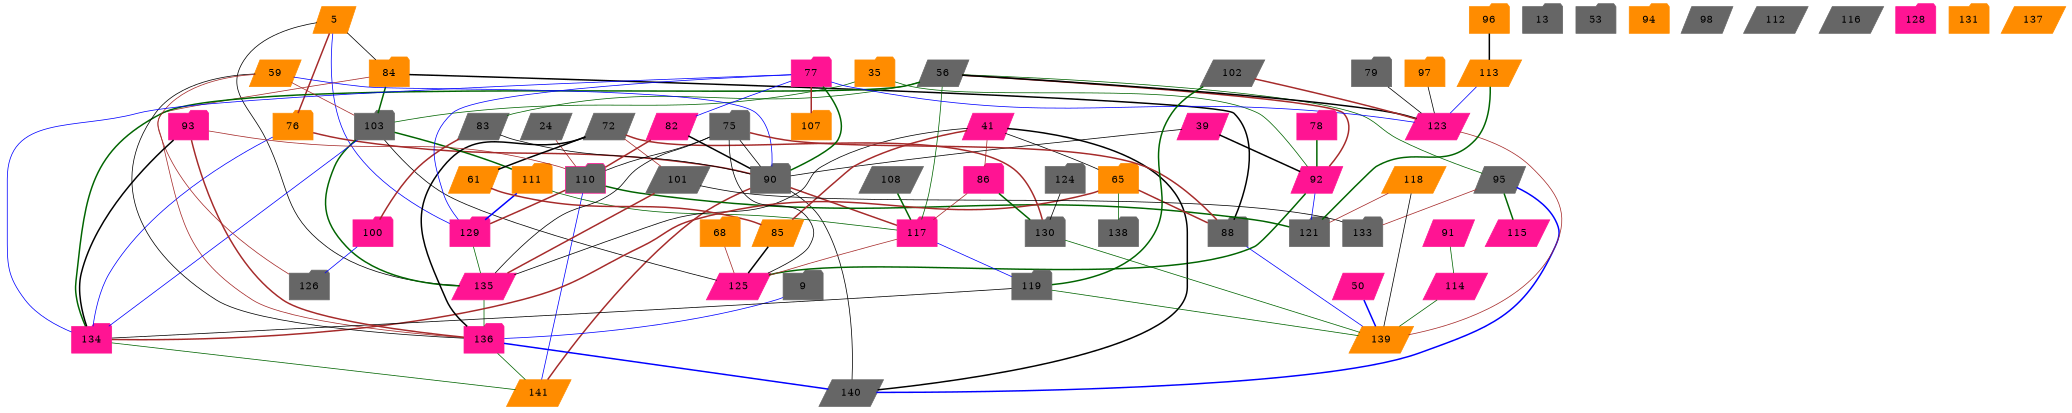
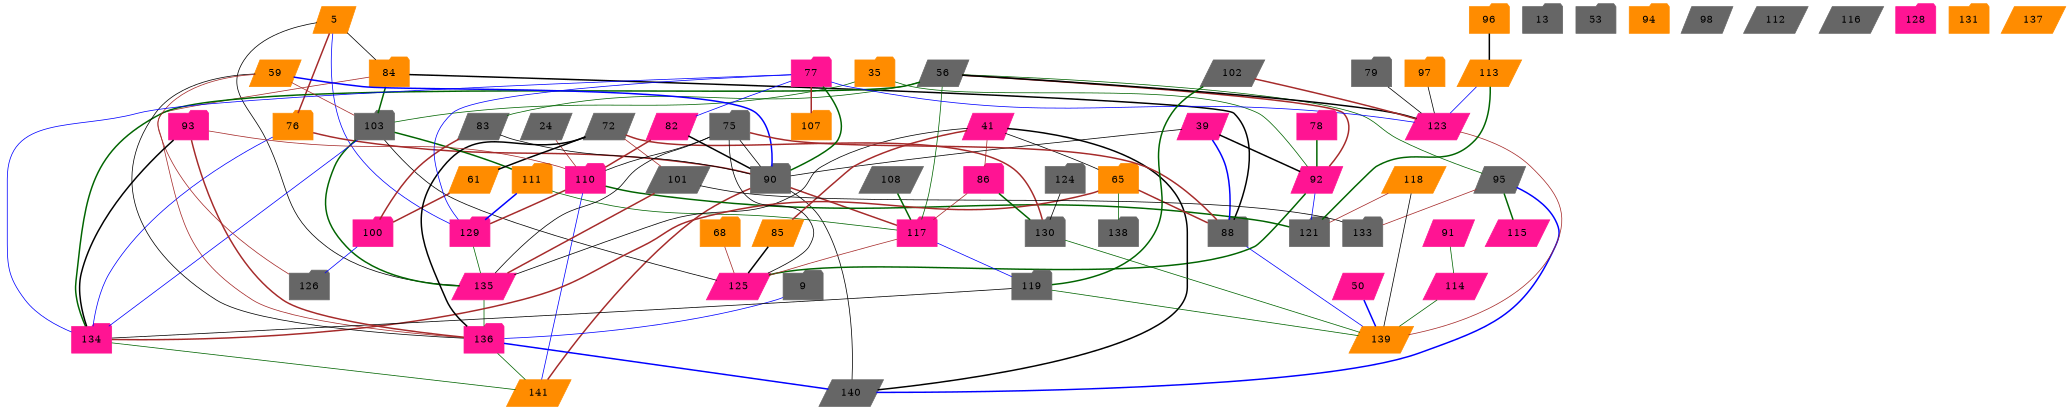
edge "59" -- "90": style solid -> bold
edge "39" -- "88": added
node "110": fillcolor gray40 -> deeppink
edge "61" -- "85": now "61" -- "100"
